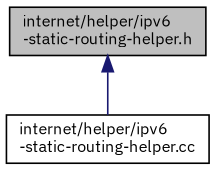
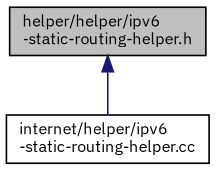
node "internet/helper/ipv6 -static-routing-helper.h": label "internet/helper/ipv6 -static-routing-helper.h" -> "helper/helper/ipv6 -static-routing-helper.h"
